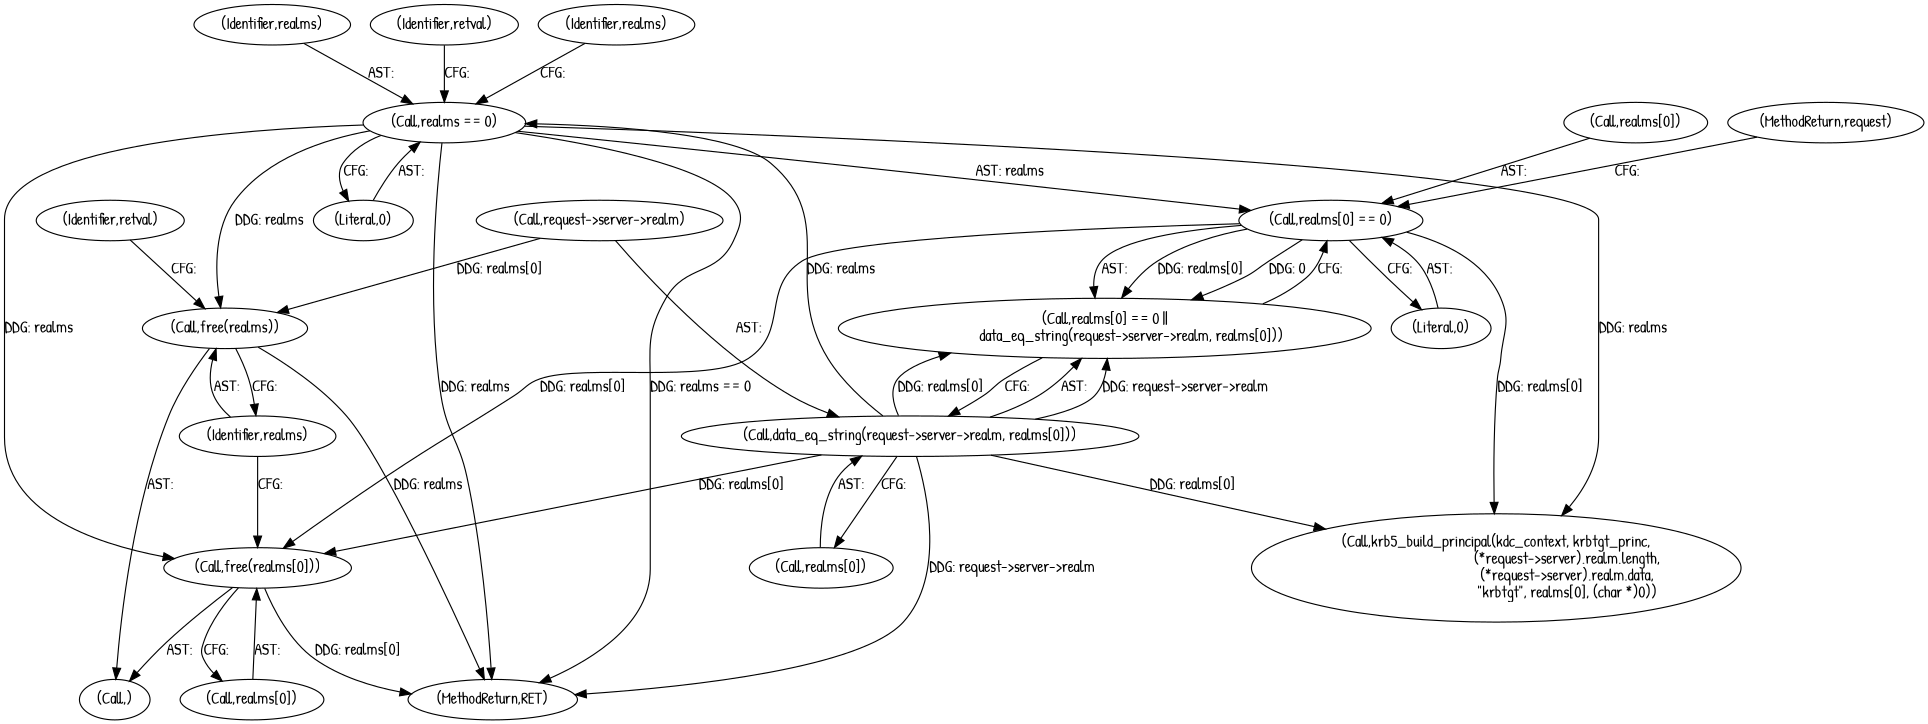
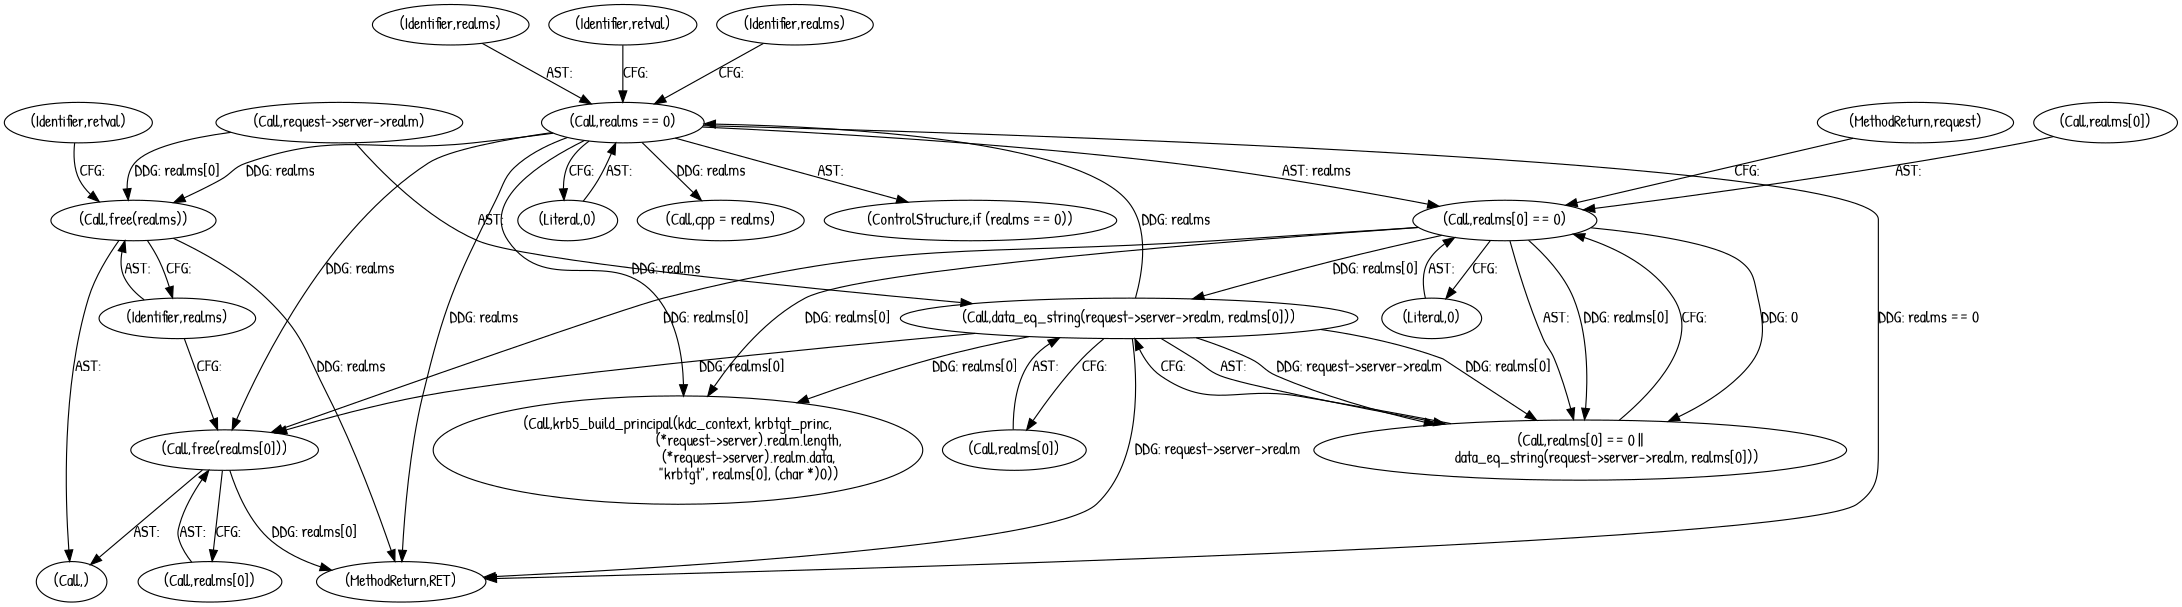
node "(Call,cpp = realms)": added
node "(ControlStructure,if (realms == 0))": added
edge "(Call,realms[0] == 0)" -> "(Call,data_eq_string(request->server->realm, realms[0]))": added, label "DDG: realms[0]"
